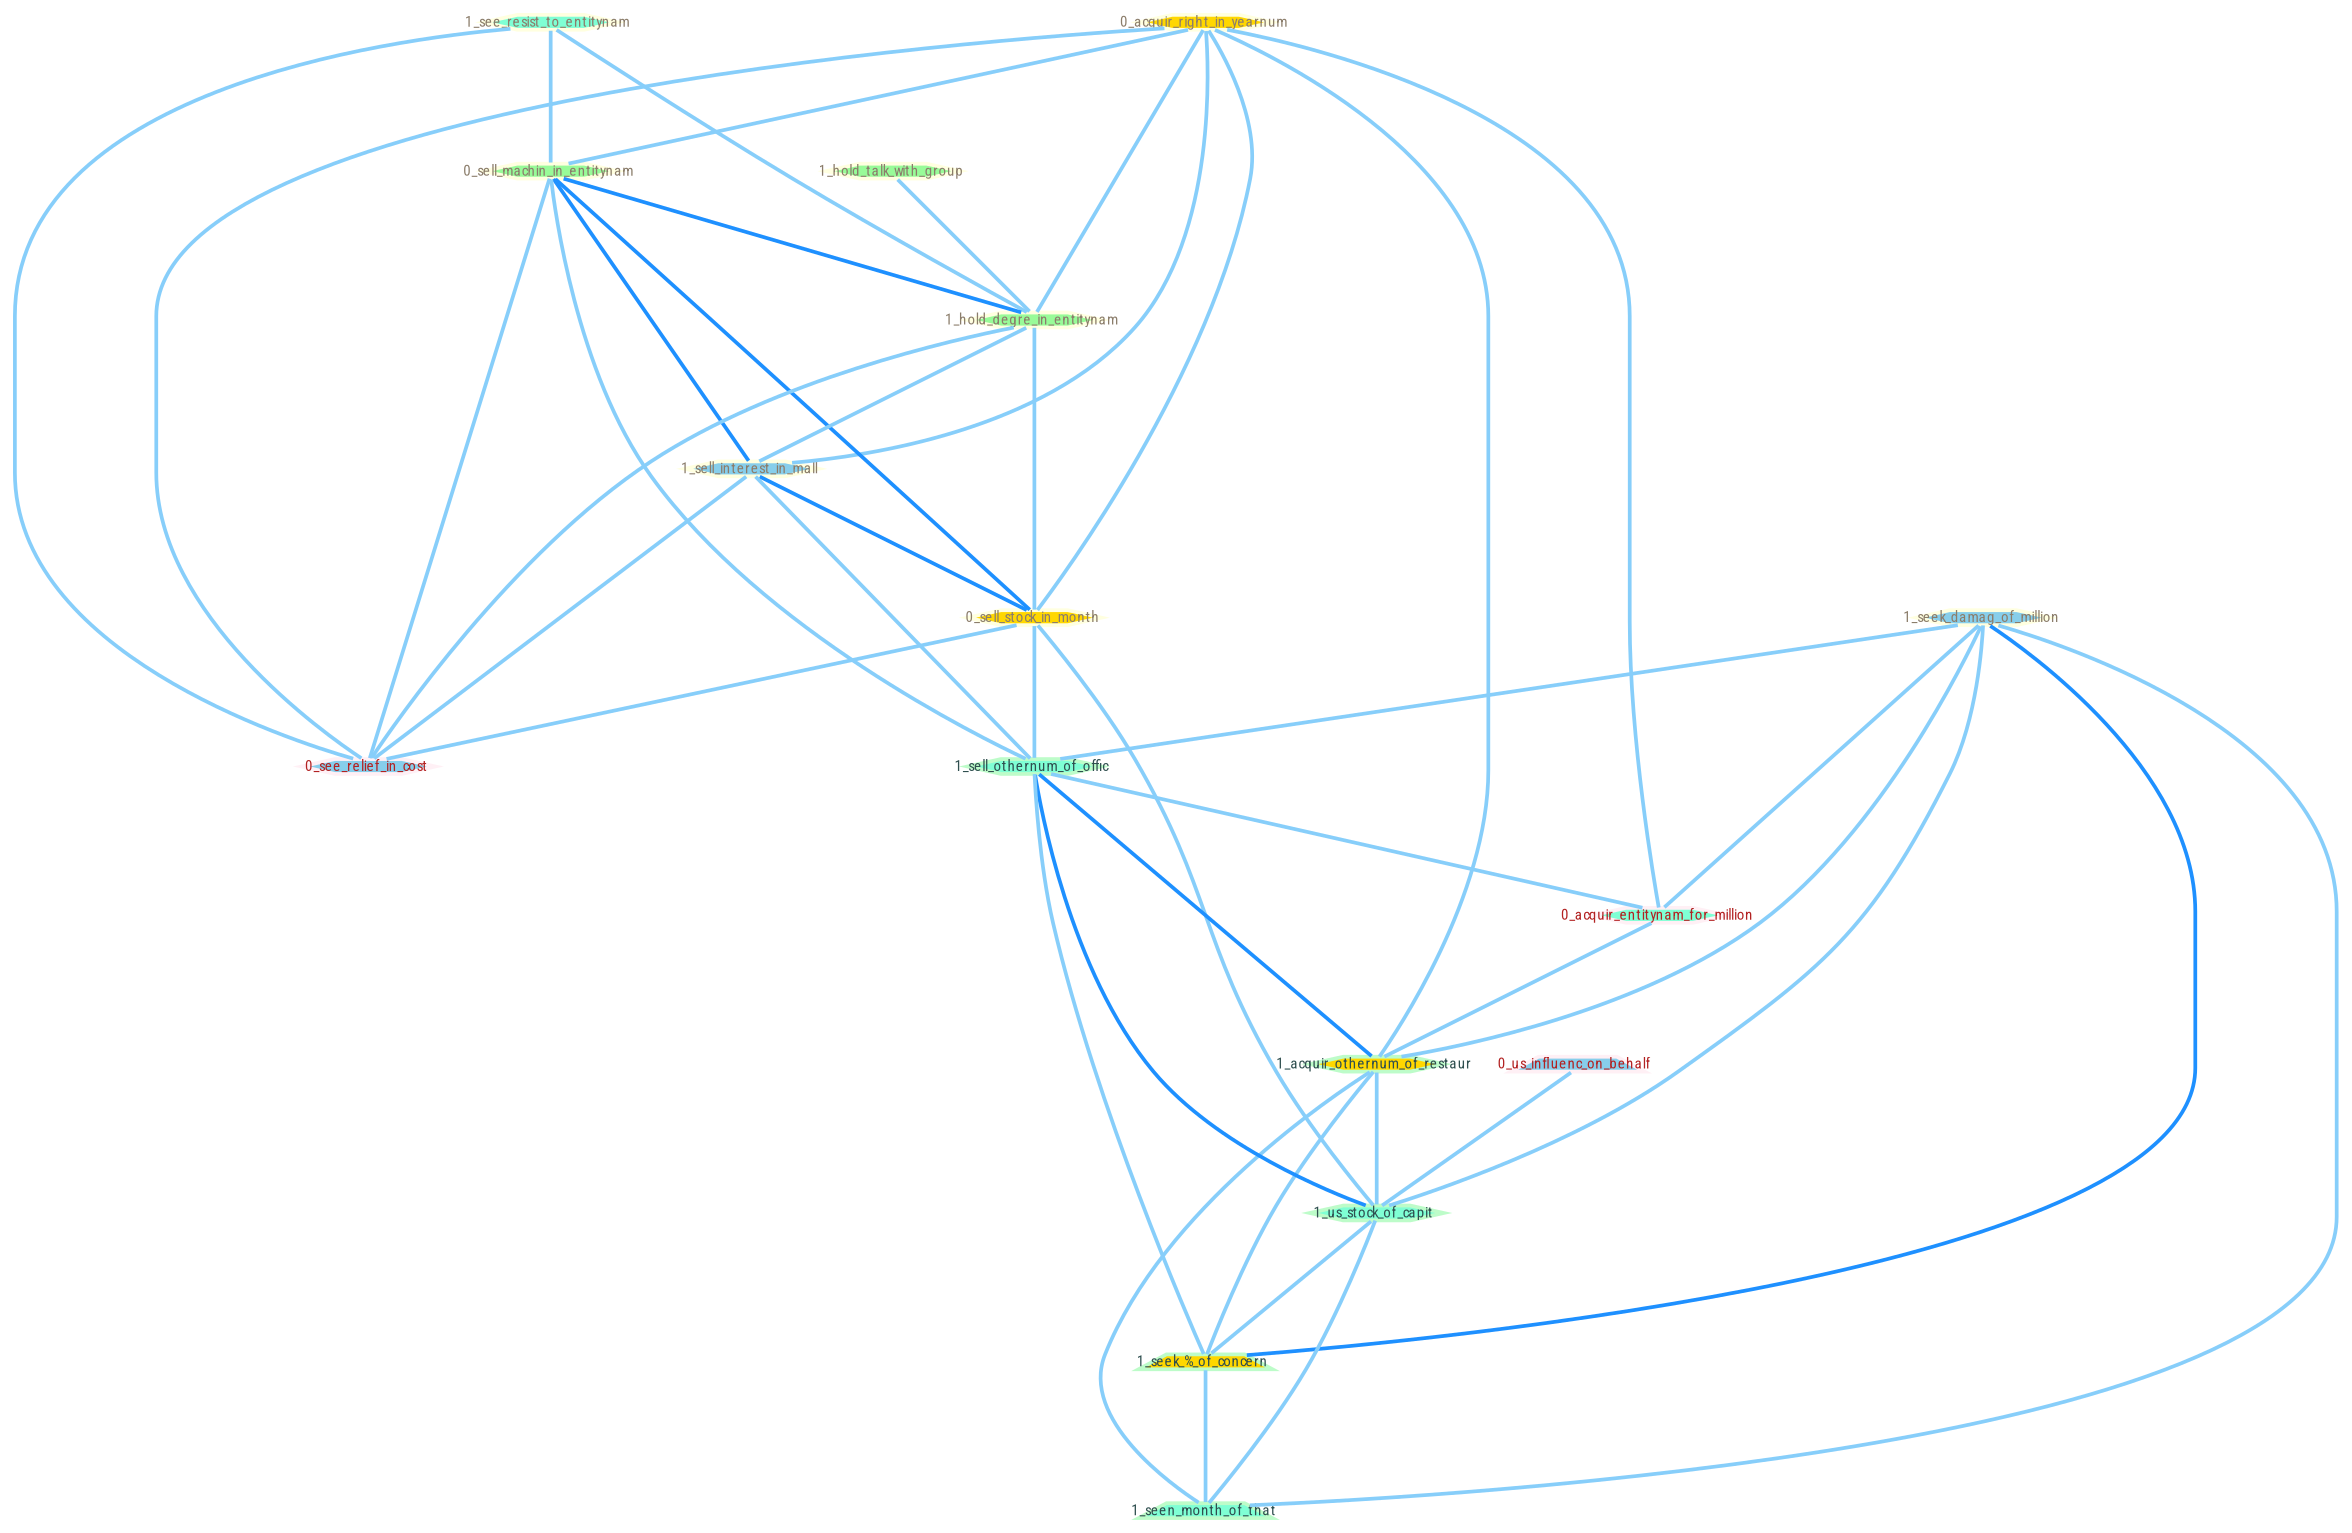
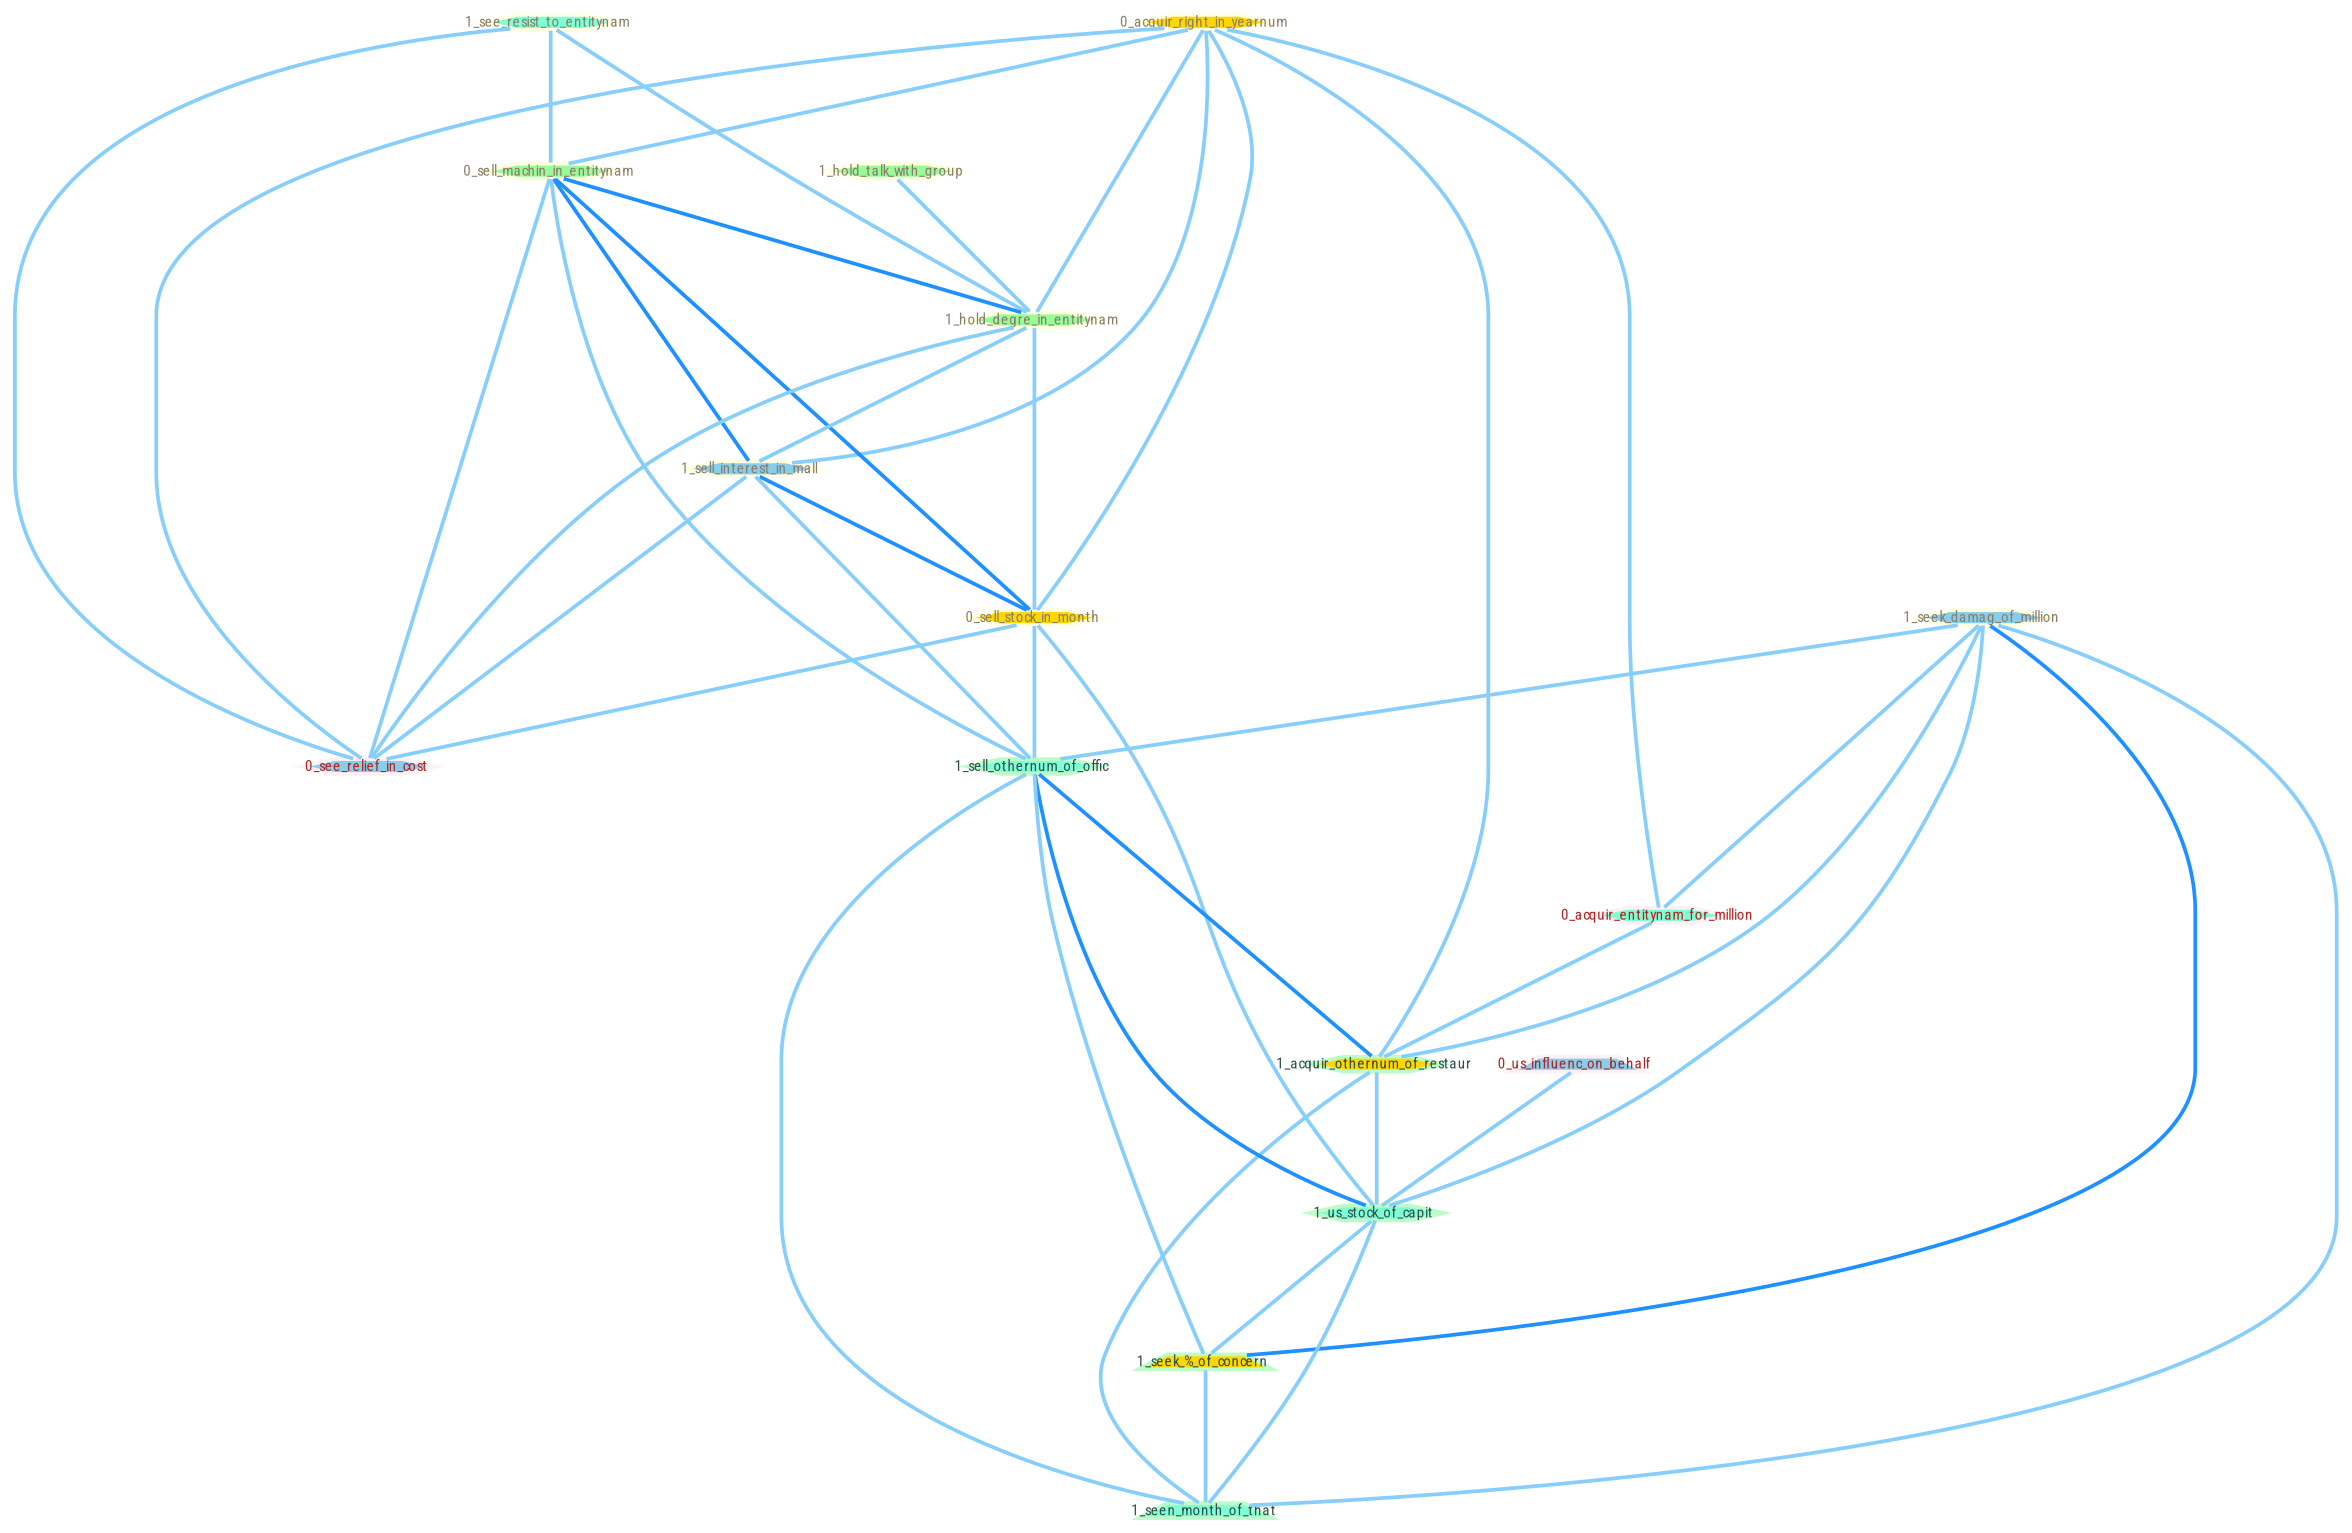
edge "1_sell_othernum_of_offic" -- "0_acquir_entitynam_for_million": now "1_sell_othernum_of_offic" -- "1_seen_month_of_that"
edge "1_acquir_othernum_of_restaur" -- "1_seek_%_of_concern": removed
